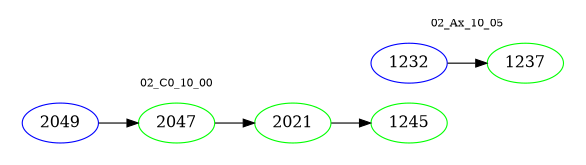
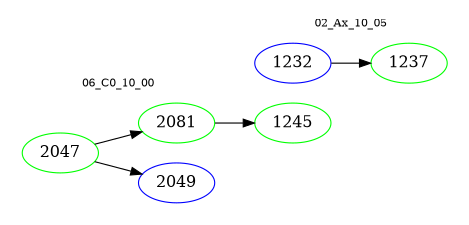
cluster "02_C0_10_00": label "02_C0_10_00" -> "06_C0_10_00"
edge "2049" -> "2047": reversed
node "2021": label "2021" -> "2081"
